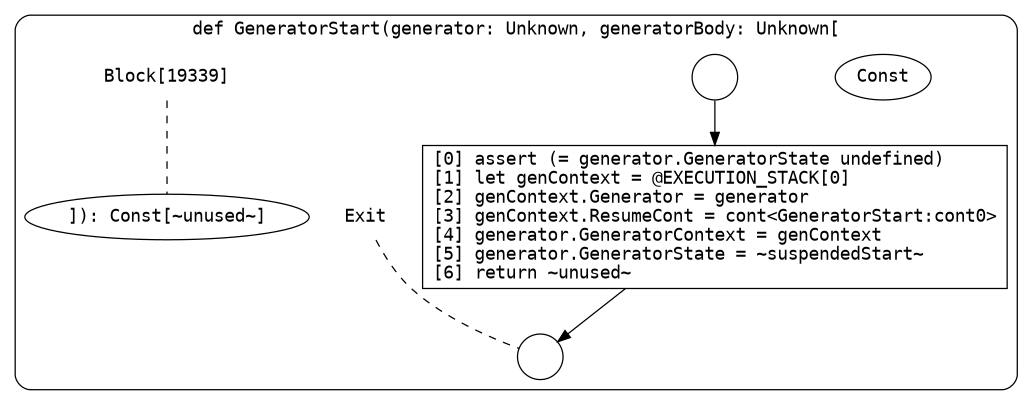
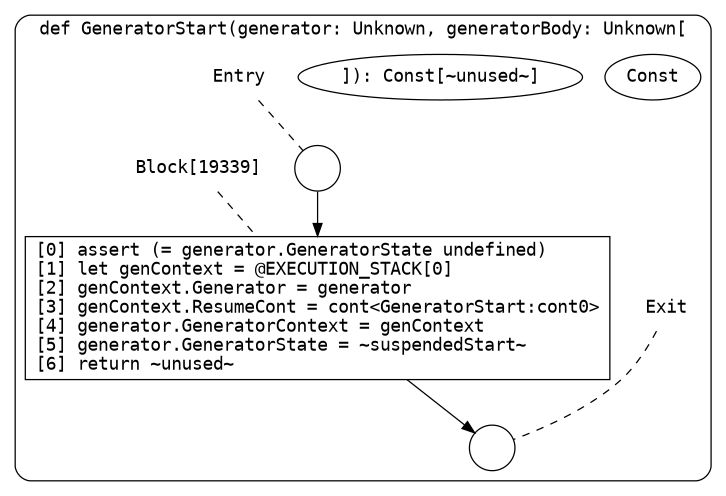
node "Entry": added
edge "Block[19339]" -- "]): Const[~unused~]": now "Block[19339]" -- "[0] assert (= generator.GeneratorState undefined)"
